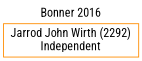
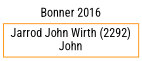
node "Jarrod John Wirth (2292) Independent": label "Jarrod John Wirth (2292) Independent" -> "Jarrod John Wirth (2292) John"
